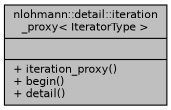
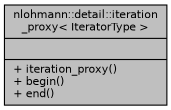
node "nlohmann::detail::iteration": text "+ detail()" -> "+ end()"
